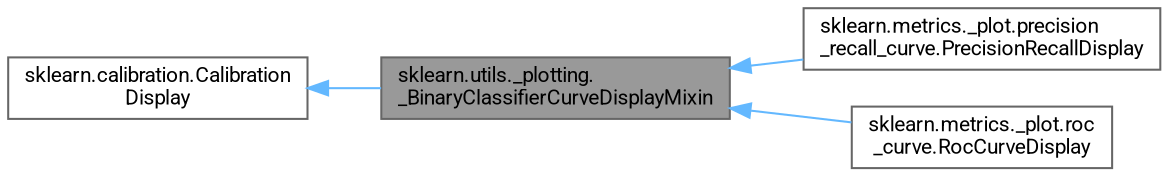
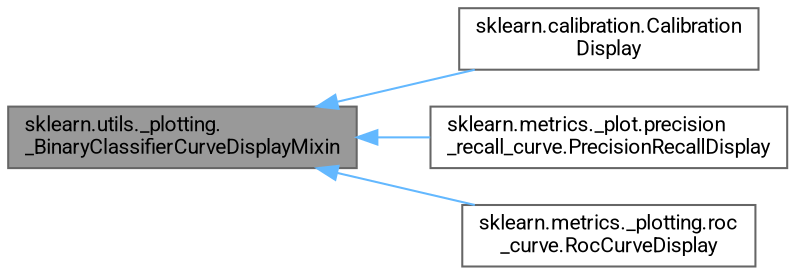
edge "sklearn.utils._plotting. _BinaryClassifierCurveDisplayMixin" -> "sklearn.calibration.Calibration Display": reversed
node "sklearn.metrics._plot.roc _curve.RocCurveDisplay": label "sklearn.metrics._plot.roc _curve.RocCurveDisplay" -> "sklearn.metrics._plotting.roc _curve.RocCurveDisplay"
